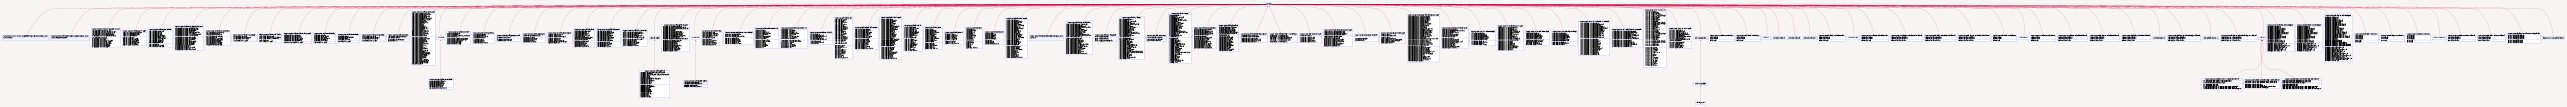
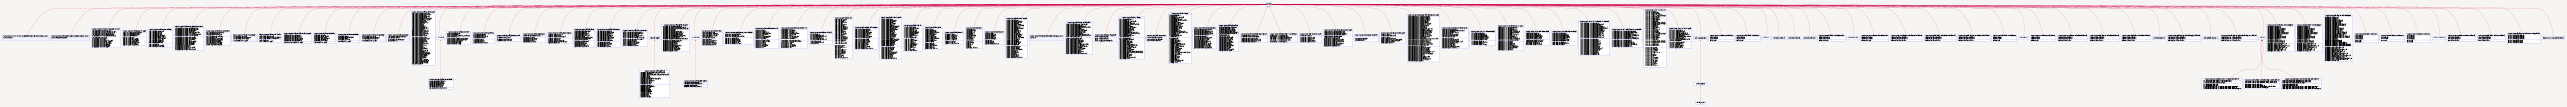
node "nz.ac.auckland.abi.businesslogic.ICMAPatientRecord": text "-ICMAPatientRecord.resourceManger" -> "-MRStudyInstances.resourceManger"
node "wsclient.USInstancesBean": label "wsclient.USInstancesBean" -> "wsclient.AbstractList"
